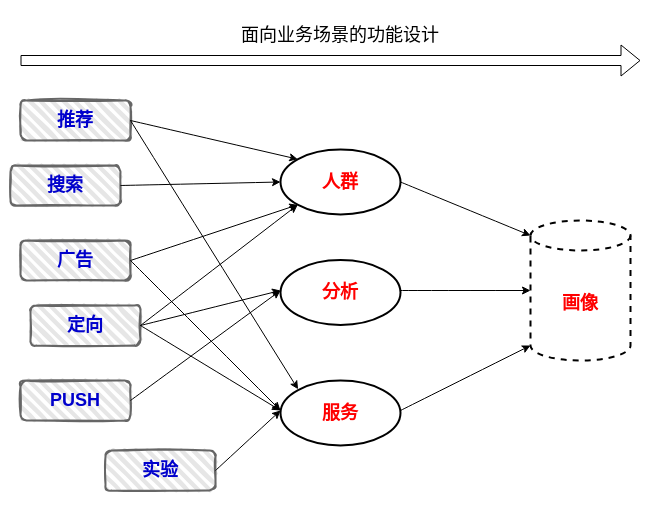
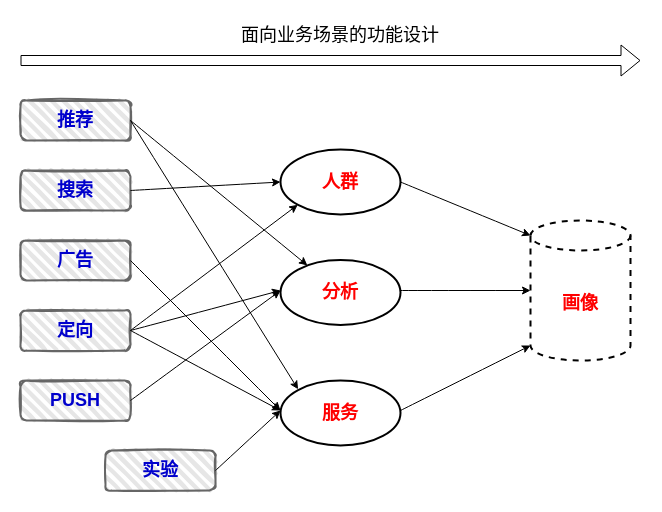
edge "推荐" -> "人群": now "推荐" -> "分析"
node "搜索": moved (66, 186) -> (76, 191)
edge "广告" -> "人群": removed
node "定向": moved (86, 326) -> (76, 331)
